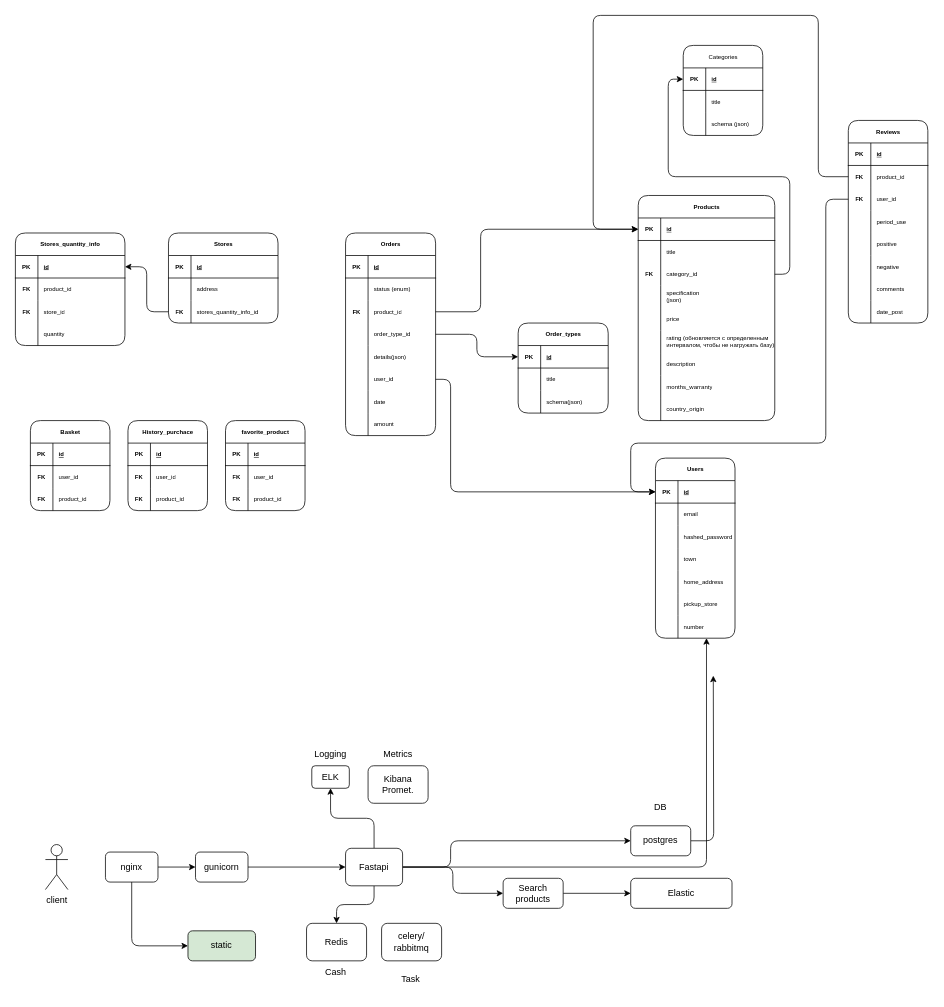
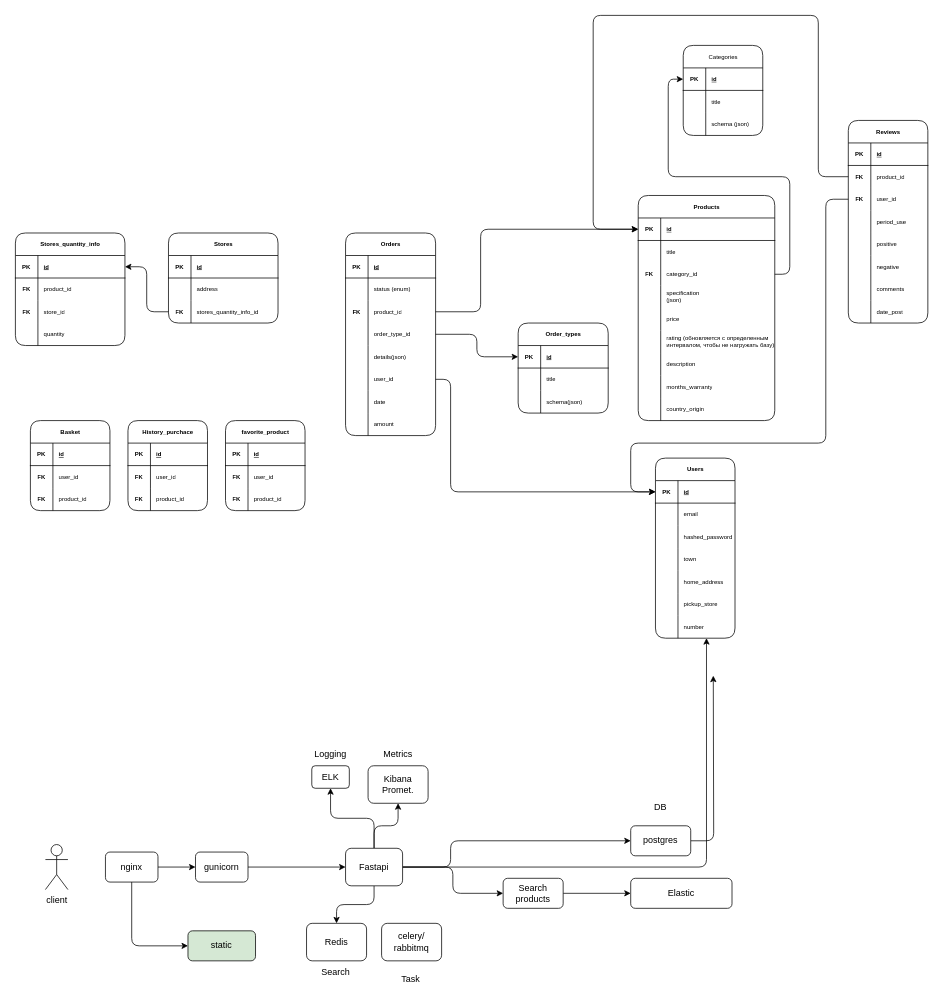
edge "Fastapi" -> "Kibana Promet.": added
node "Cash": label "Cash" -> "Search"
